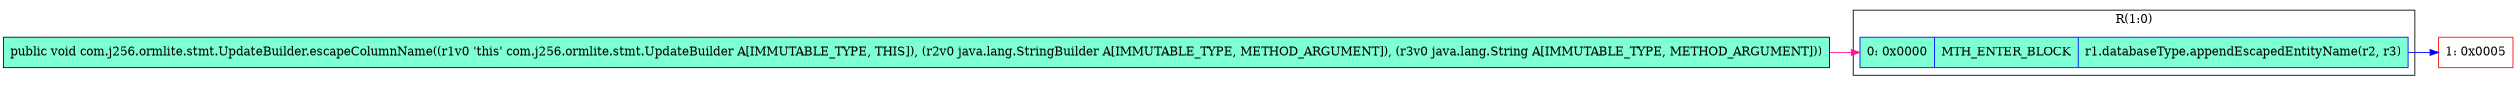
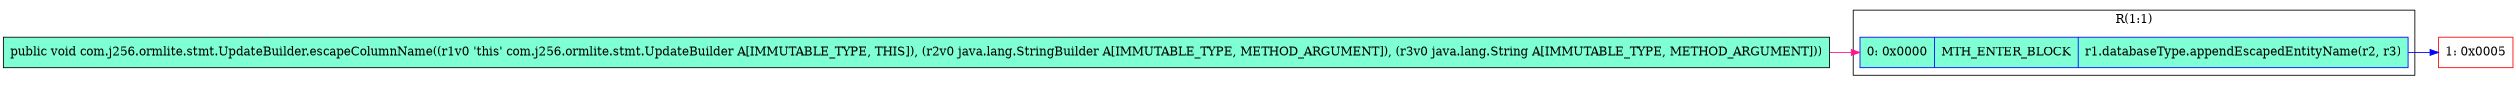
cluster "R(1:0)": label "R(1:0)" -> "R(1:1)"
